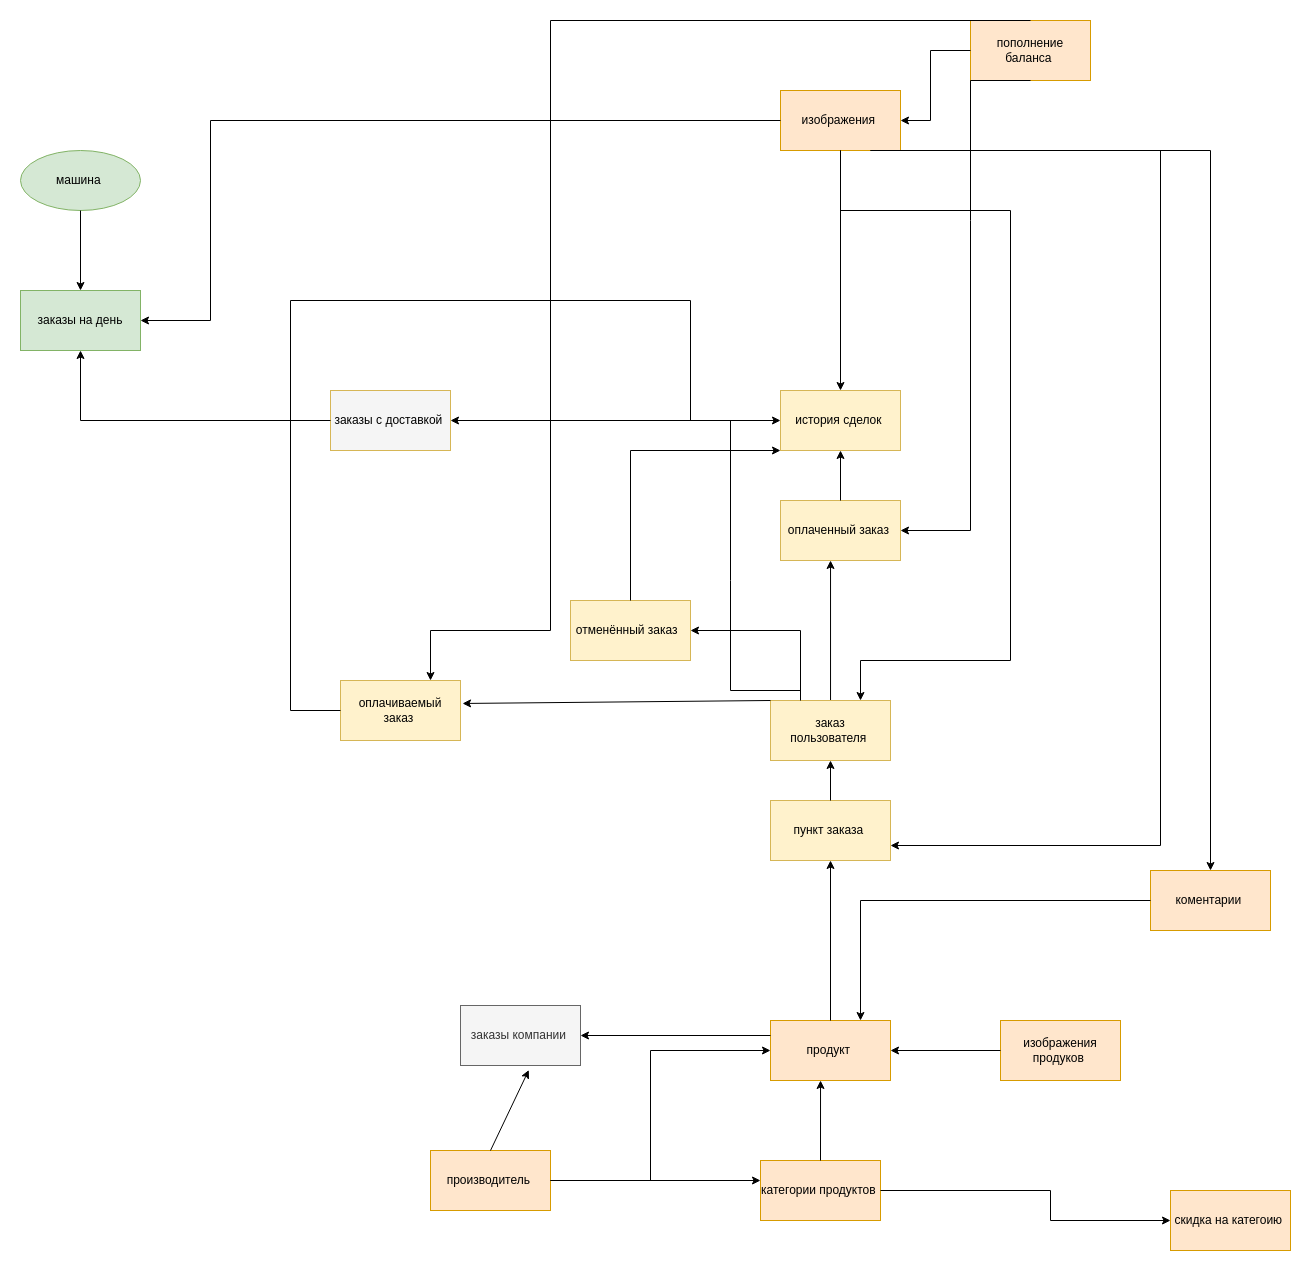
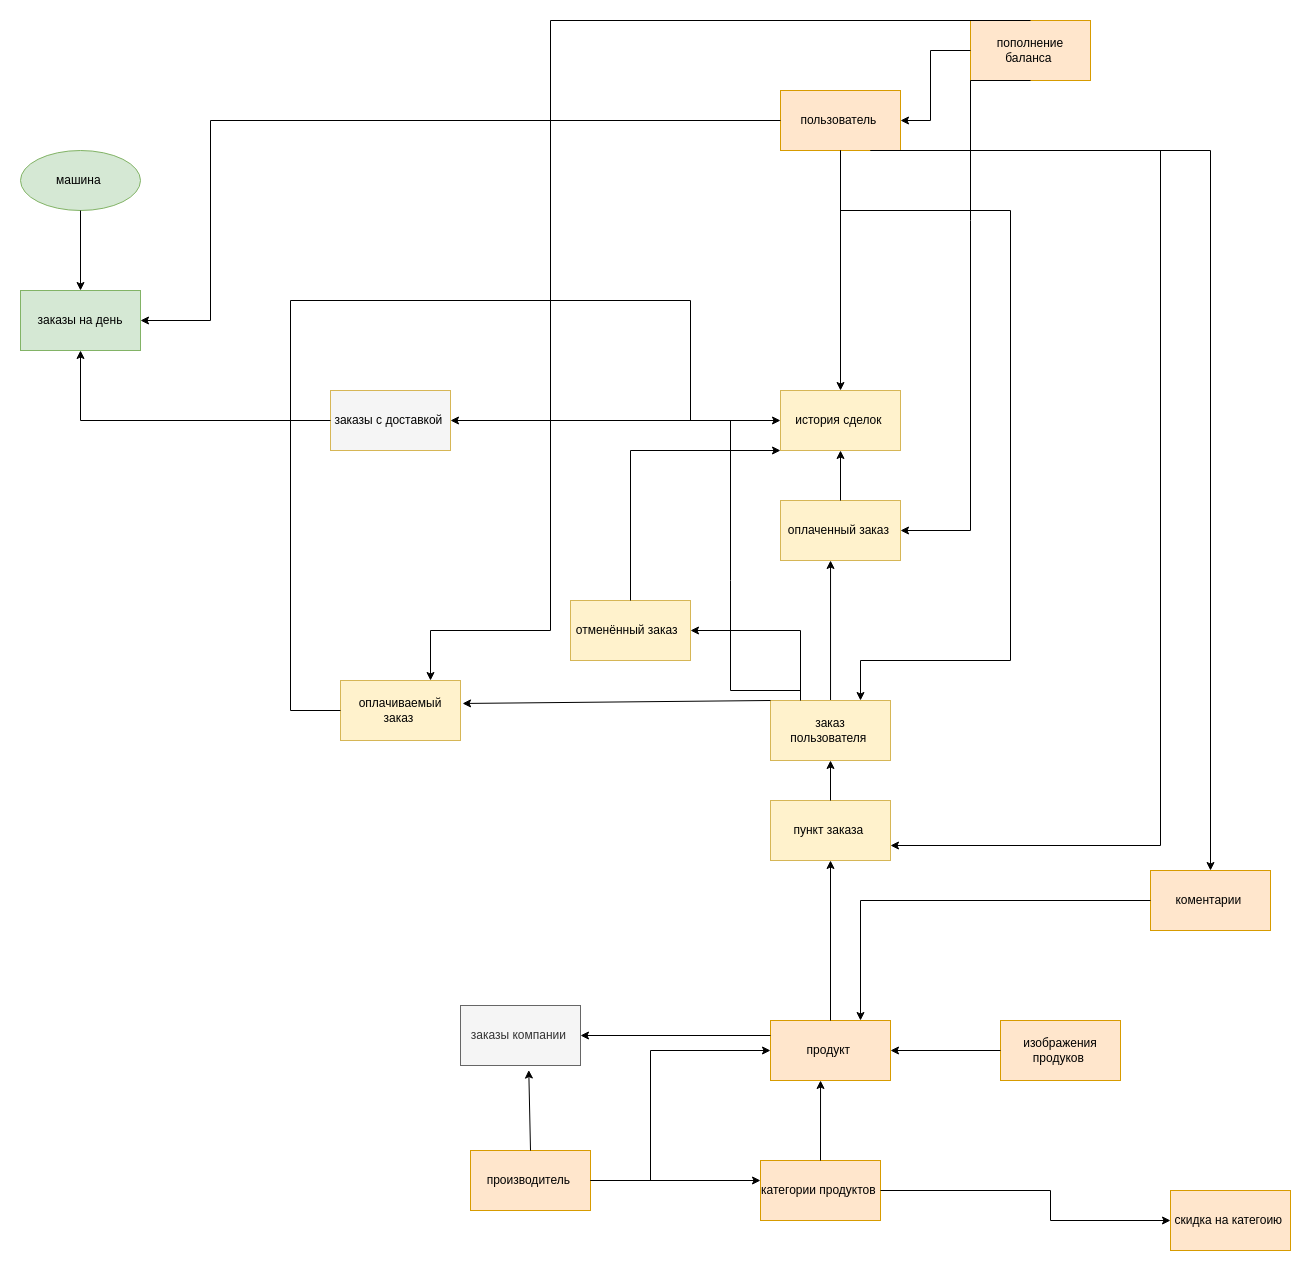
node "изображения": label "изображения" -> "пользователь"
node "производитель": moved (491, 1181) -> (531, 1181)
